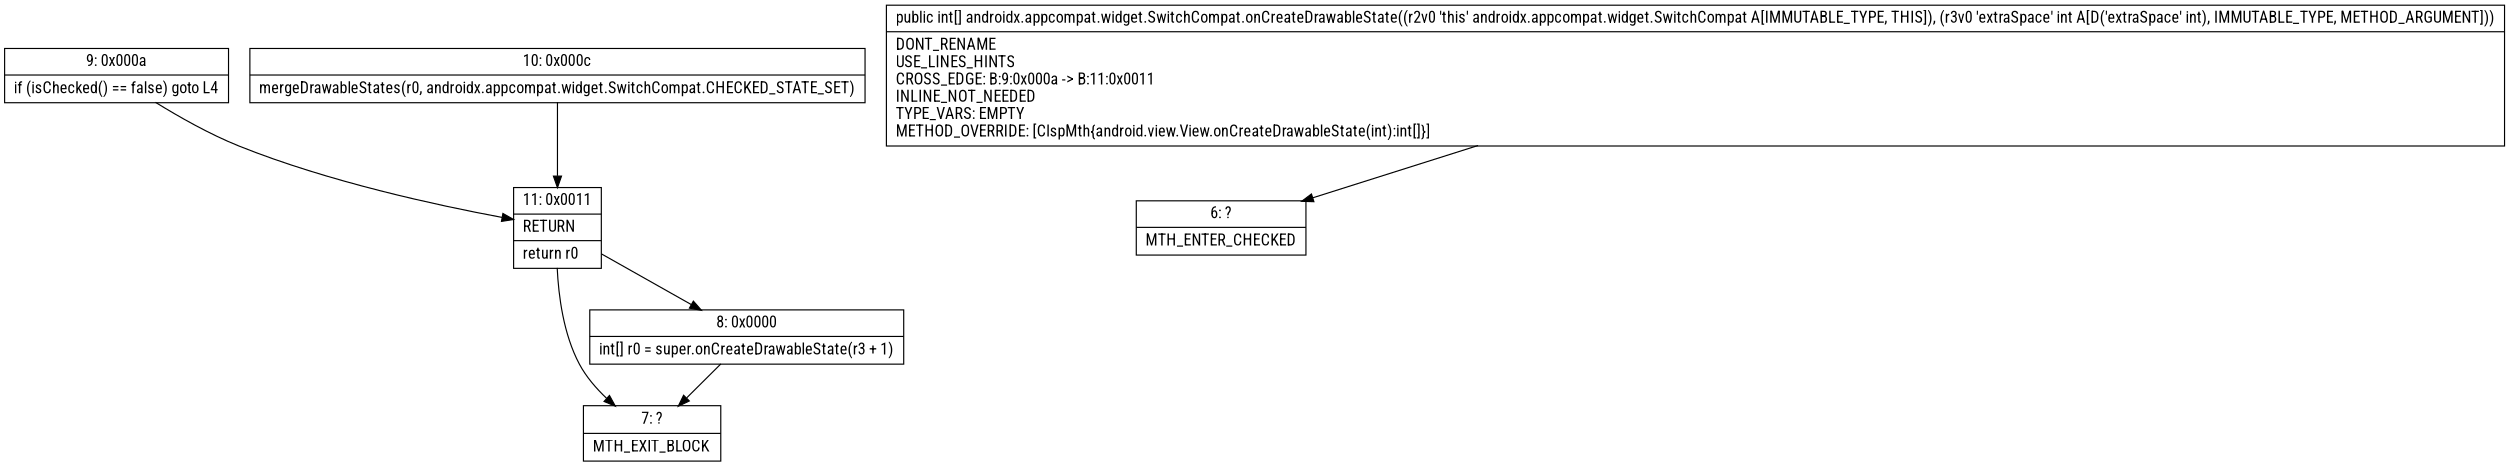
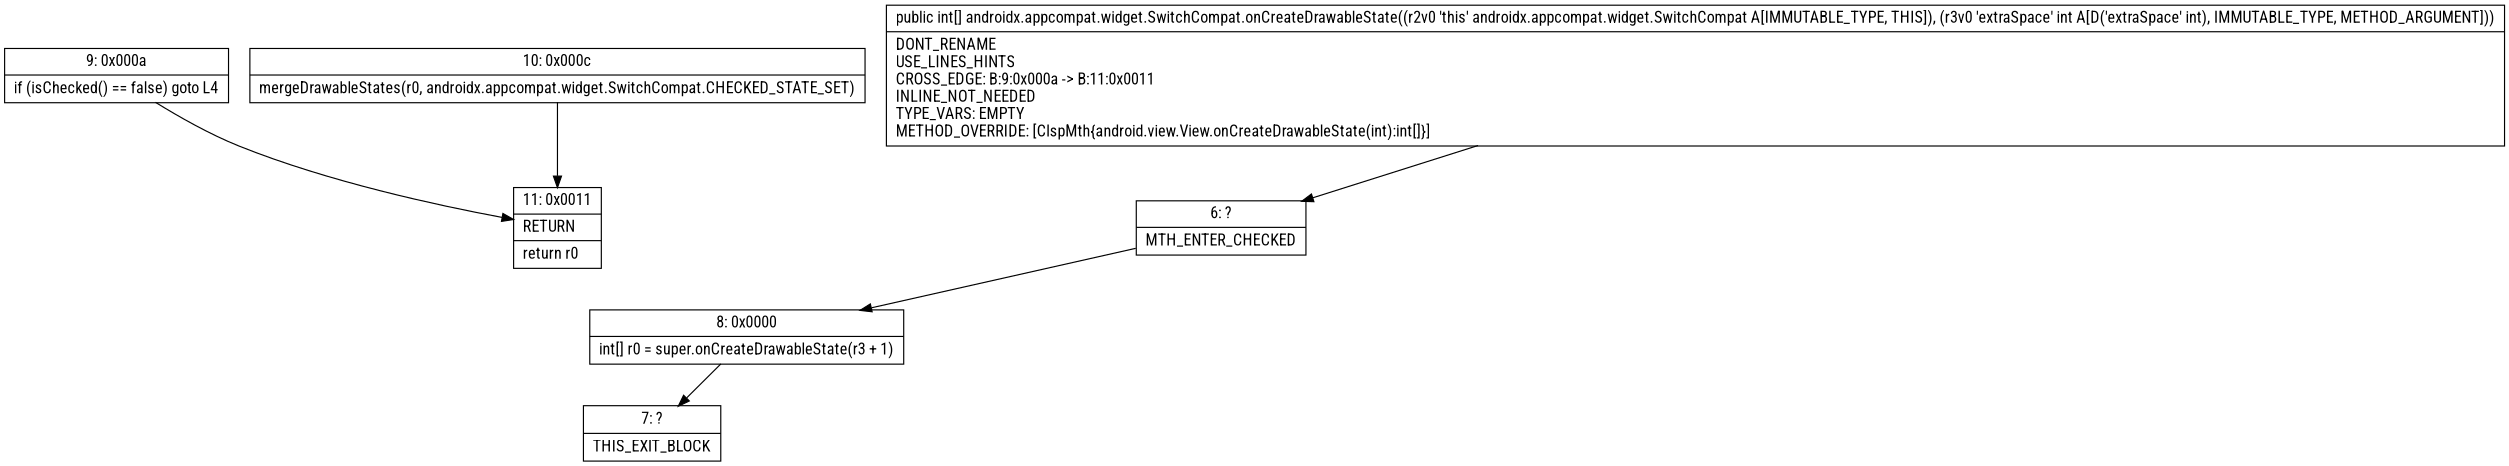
edge "11: 0x0011" -> "8: 0x0000": now "6: ?" -> "8: 0x0000"
edge "11: 0x0011" -> "7: ?": removed
node "7: ?": text "MTH_EXIT_BLOCK" -> "THIS_EXIT_BLOCK"
